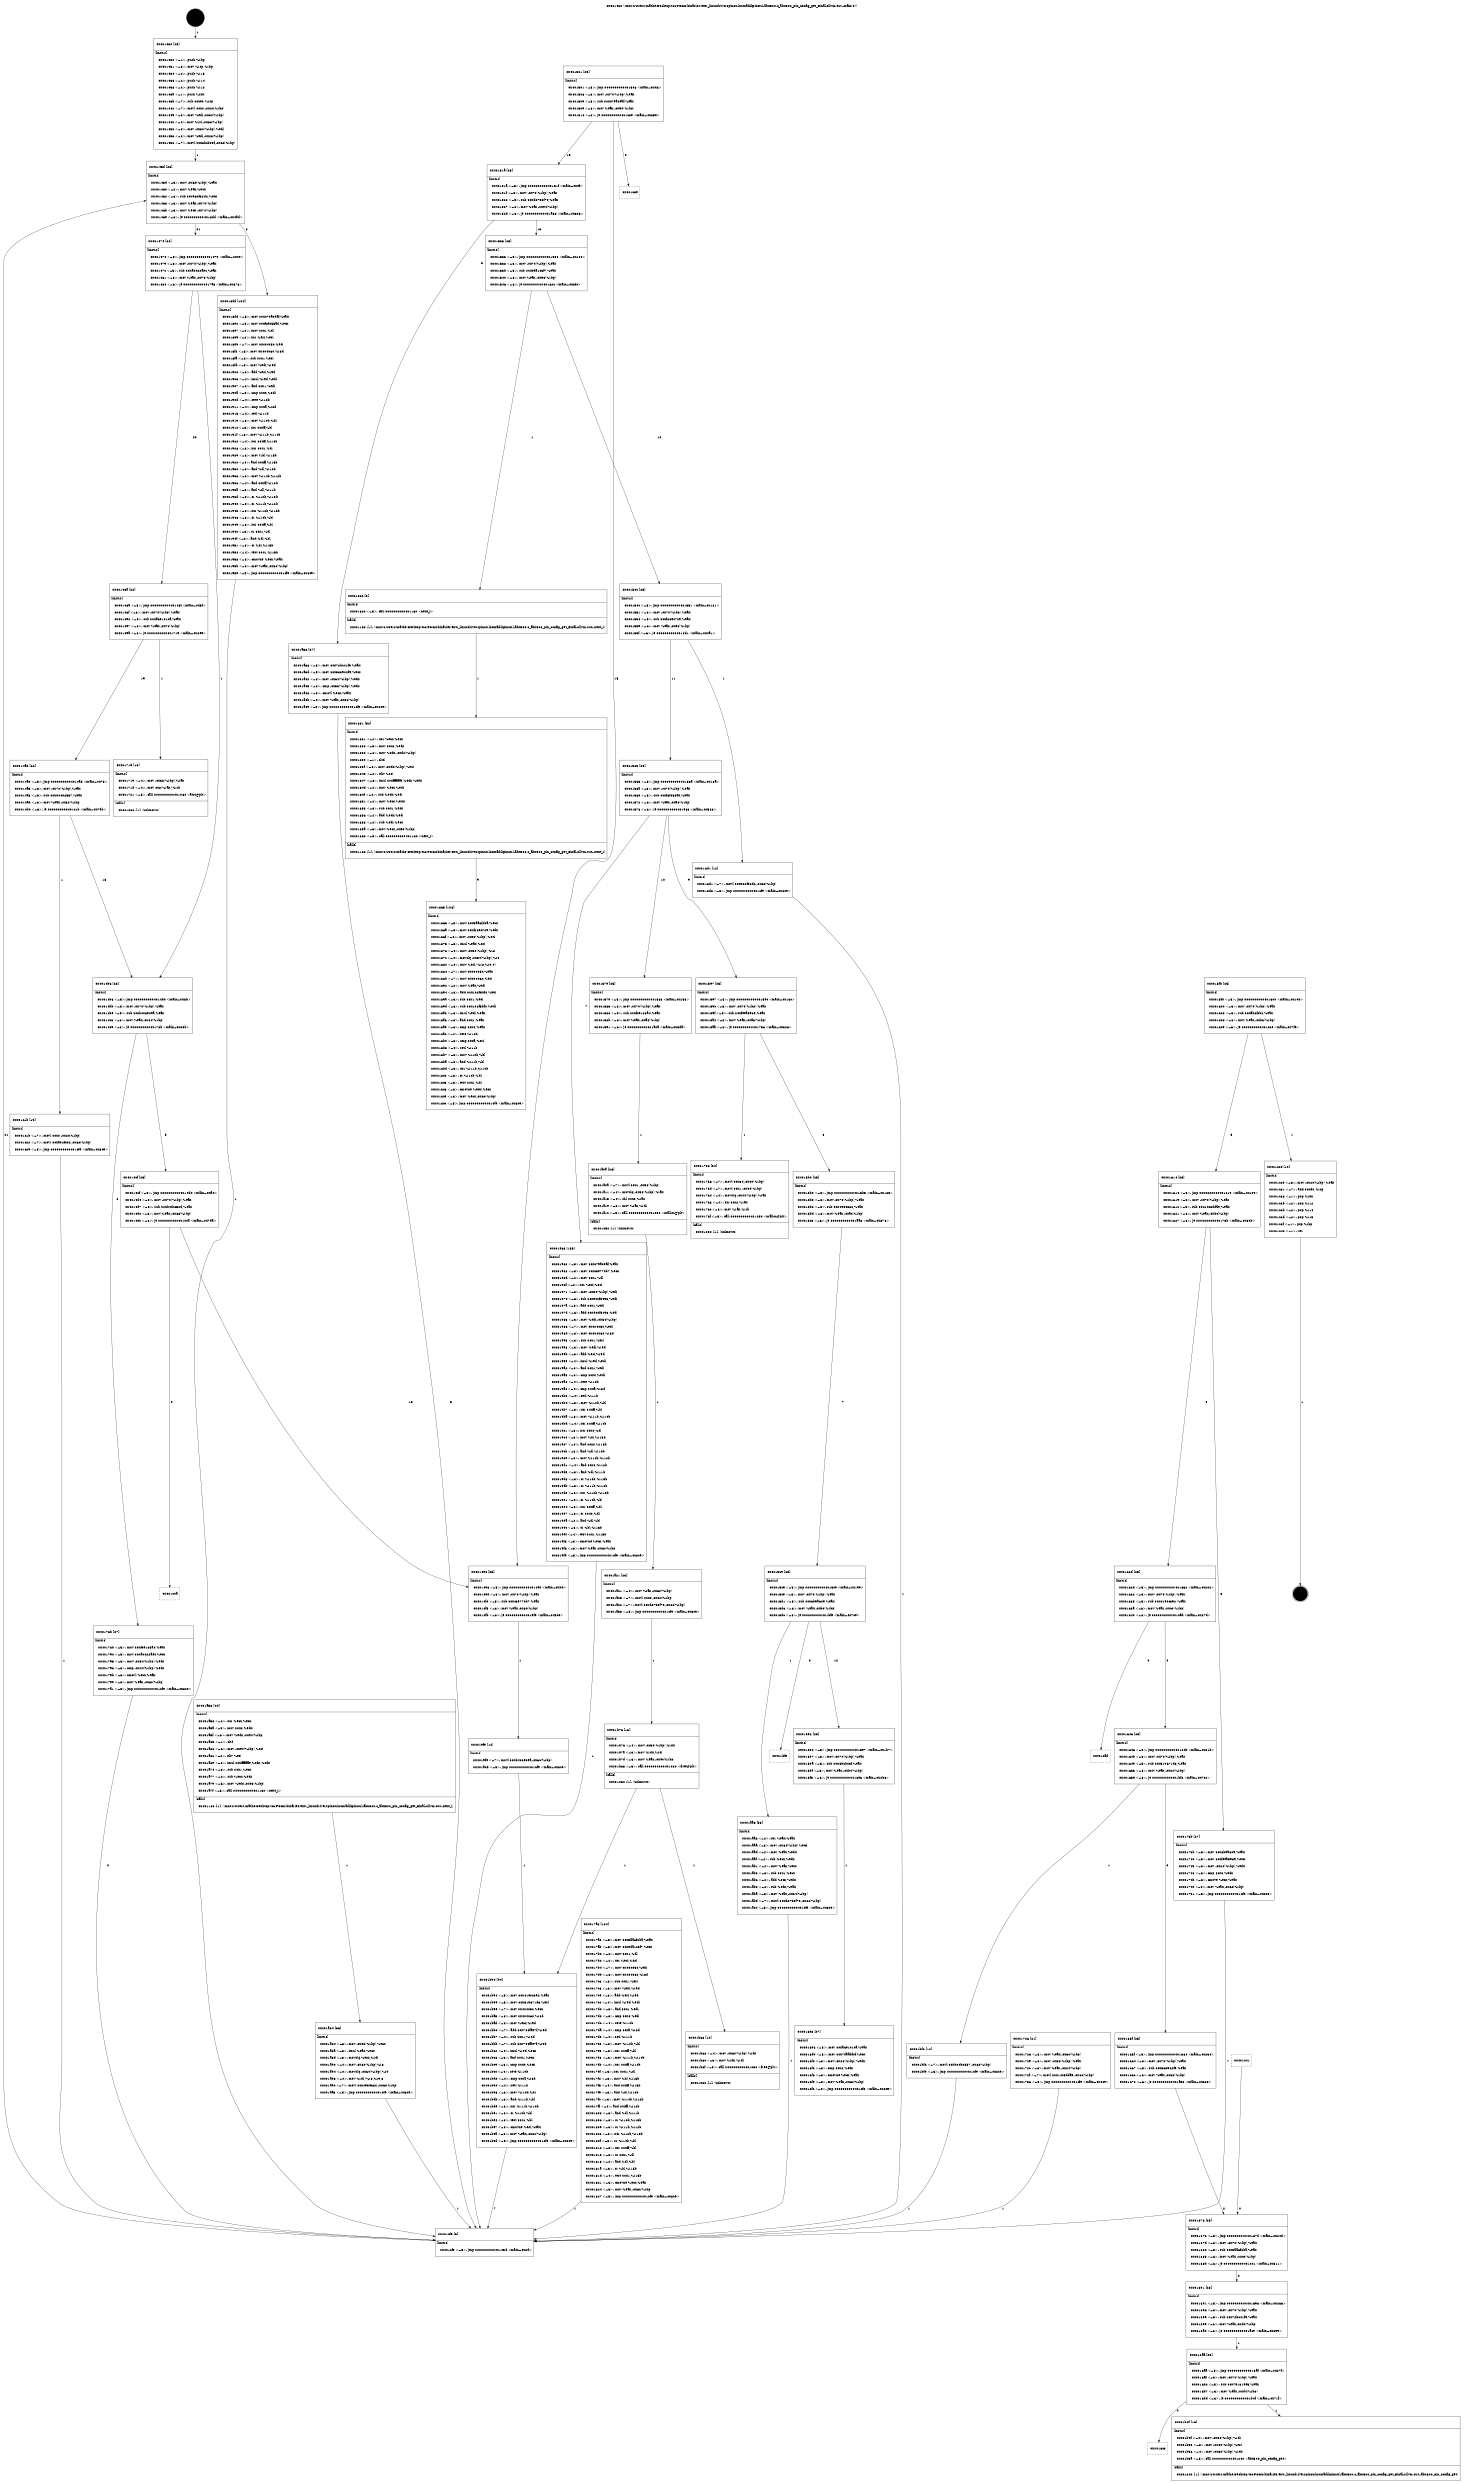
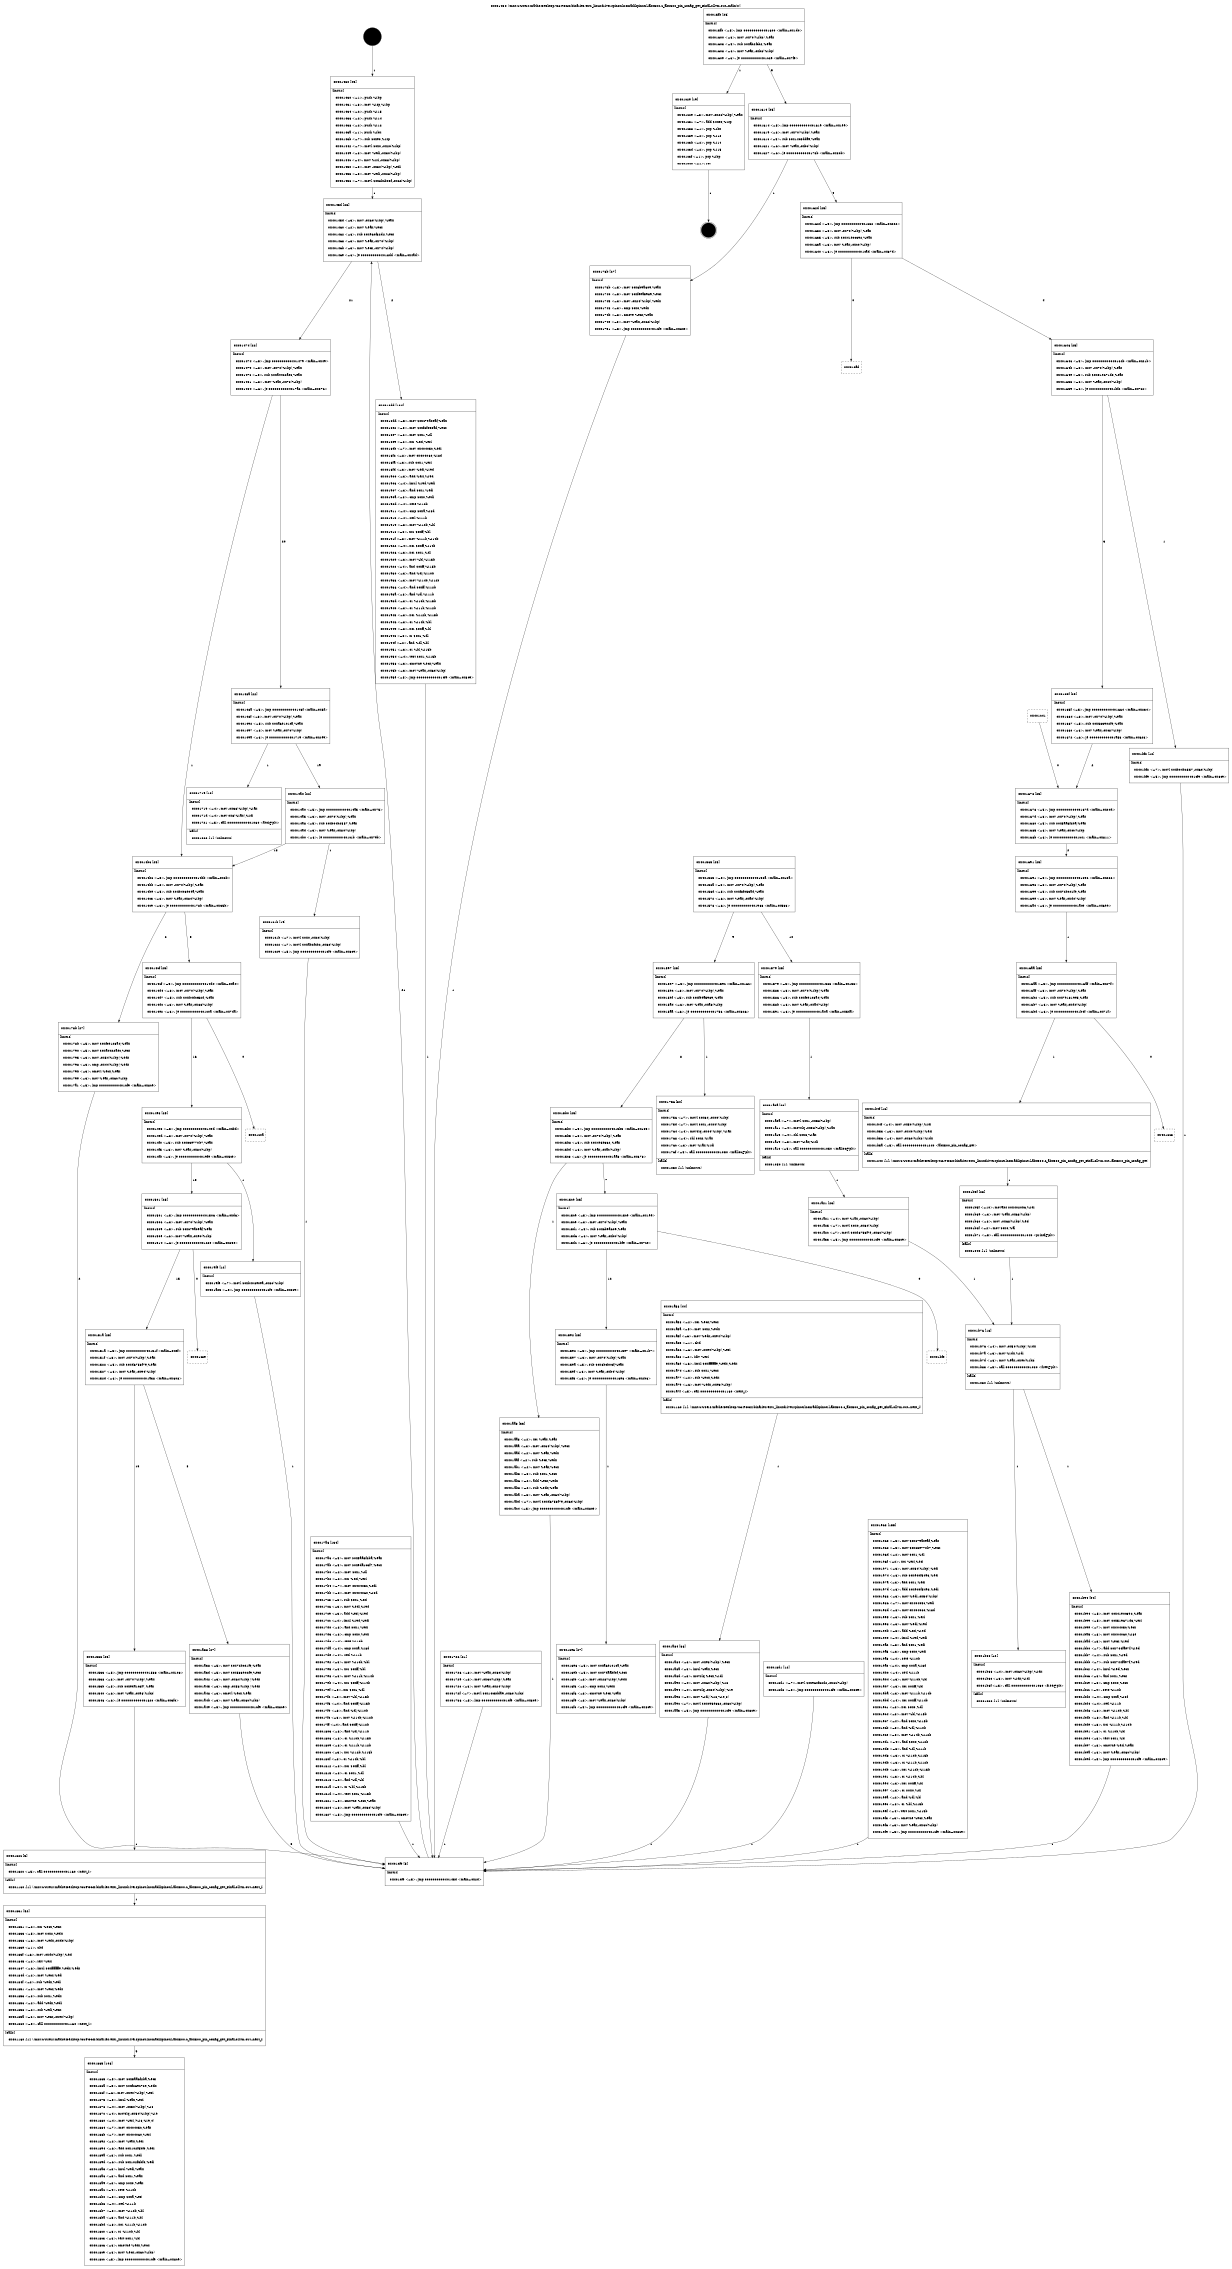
node "0x40154c [25]": removed
edge "0x401501 [25]" -> "0x4014e8 [25]": reversed
edge "0x401565 [25]" -> "0x401963 [155]": removed, label "1"
node "0x401b5f [23]": added
edge "0x401614 [25]" -> "0x40173b [27]": label " 8" -> " 1"
edge "0x4015c9 [25]" -> "0x401aa8 [33]": now "0x4015b0 [25]" -> "0x401aa8 [33]"
edge "0x4019fe [12]" -> "0x401b94 [94]": now "0x4019fe [12]" -> "0x401cf9 [5]"
edge "0x401b94 [94]" -> "0x401cf9 [5]": label " 7" -> " 1"
